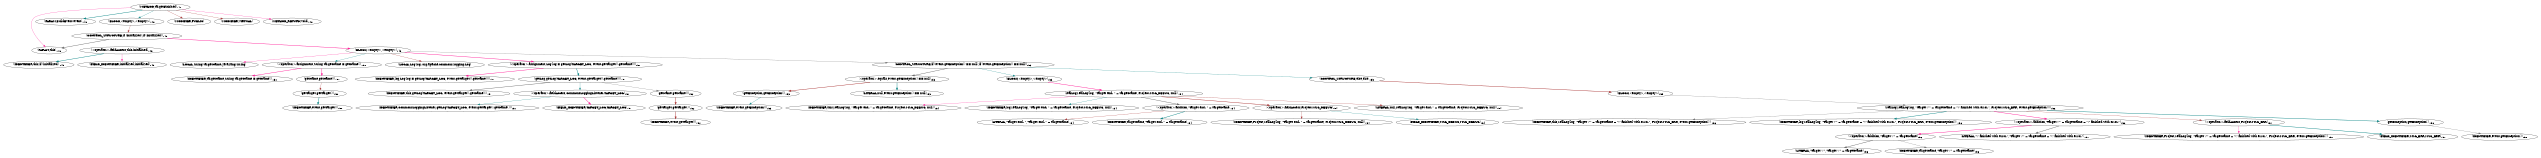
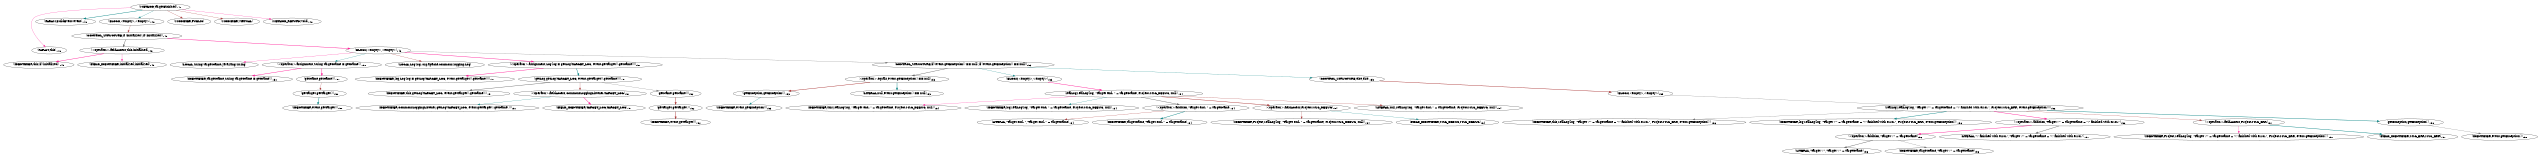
edge "(CONTROL_STRUCTURE,if (initialized),if (initialized))" -> "(PARAM,this)": now "(CONTROL_STRUCTURE,if (initialized),if (initialized))" -> "(<operator>.fieldAccess,this.initialized)"
edge "(<operator>.fieldAccess,this.initialized)" -> "(IDENTIFIER,this,if (initialized))": color teal -> deeppink
edge "(getLog,getLog(TARGET_LOG, event.getTarget().getName()))" -> "(<operator>.fieldAccess,CommonsLoggingListener.TARGET_LOG)": color teal -> brown
